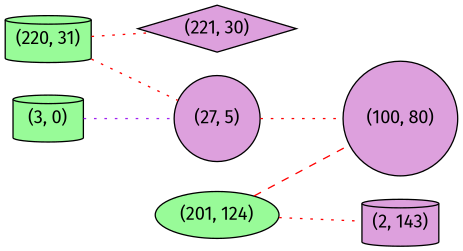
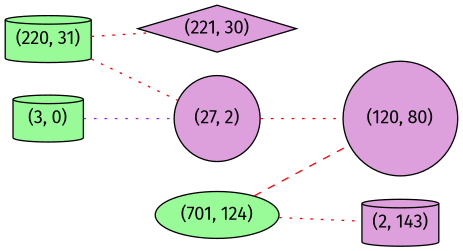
node "(27, 5)": label "(27, 5)" -> "(27, 2)"
node "(100, 80)": label "(100, 80)" -> "(120, 80)"
node "(201, 124)": label "(201, 124)" -> "(701, 124)"
